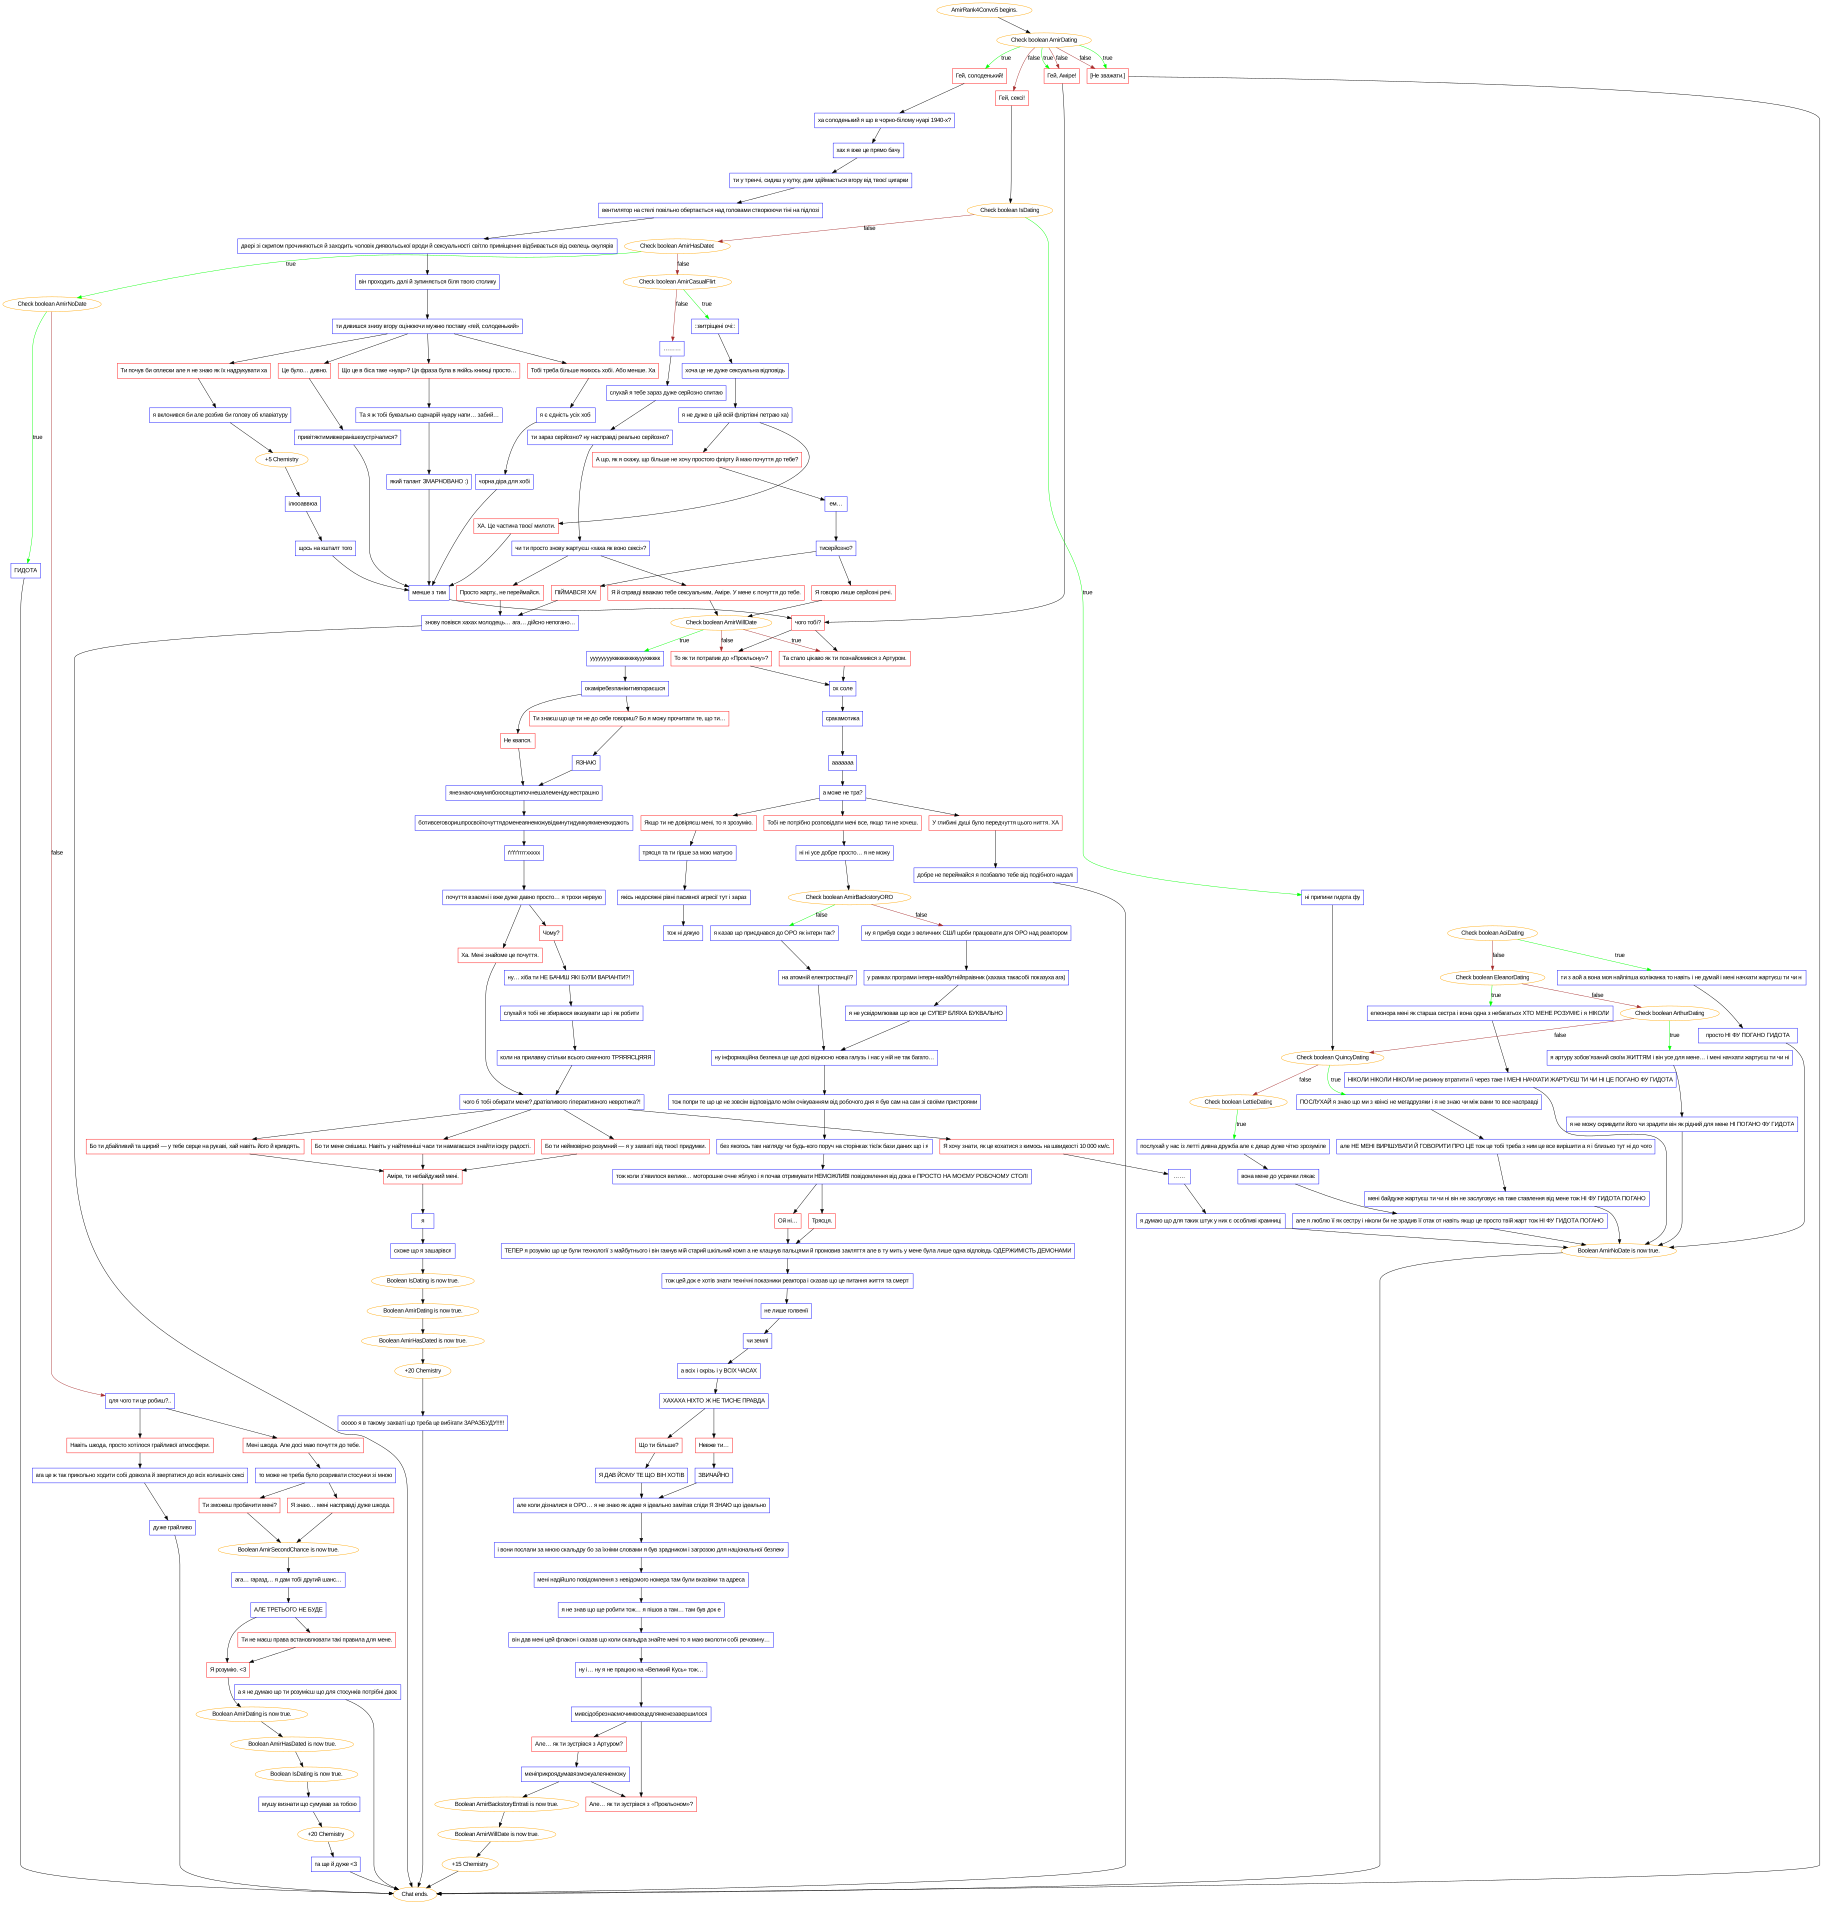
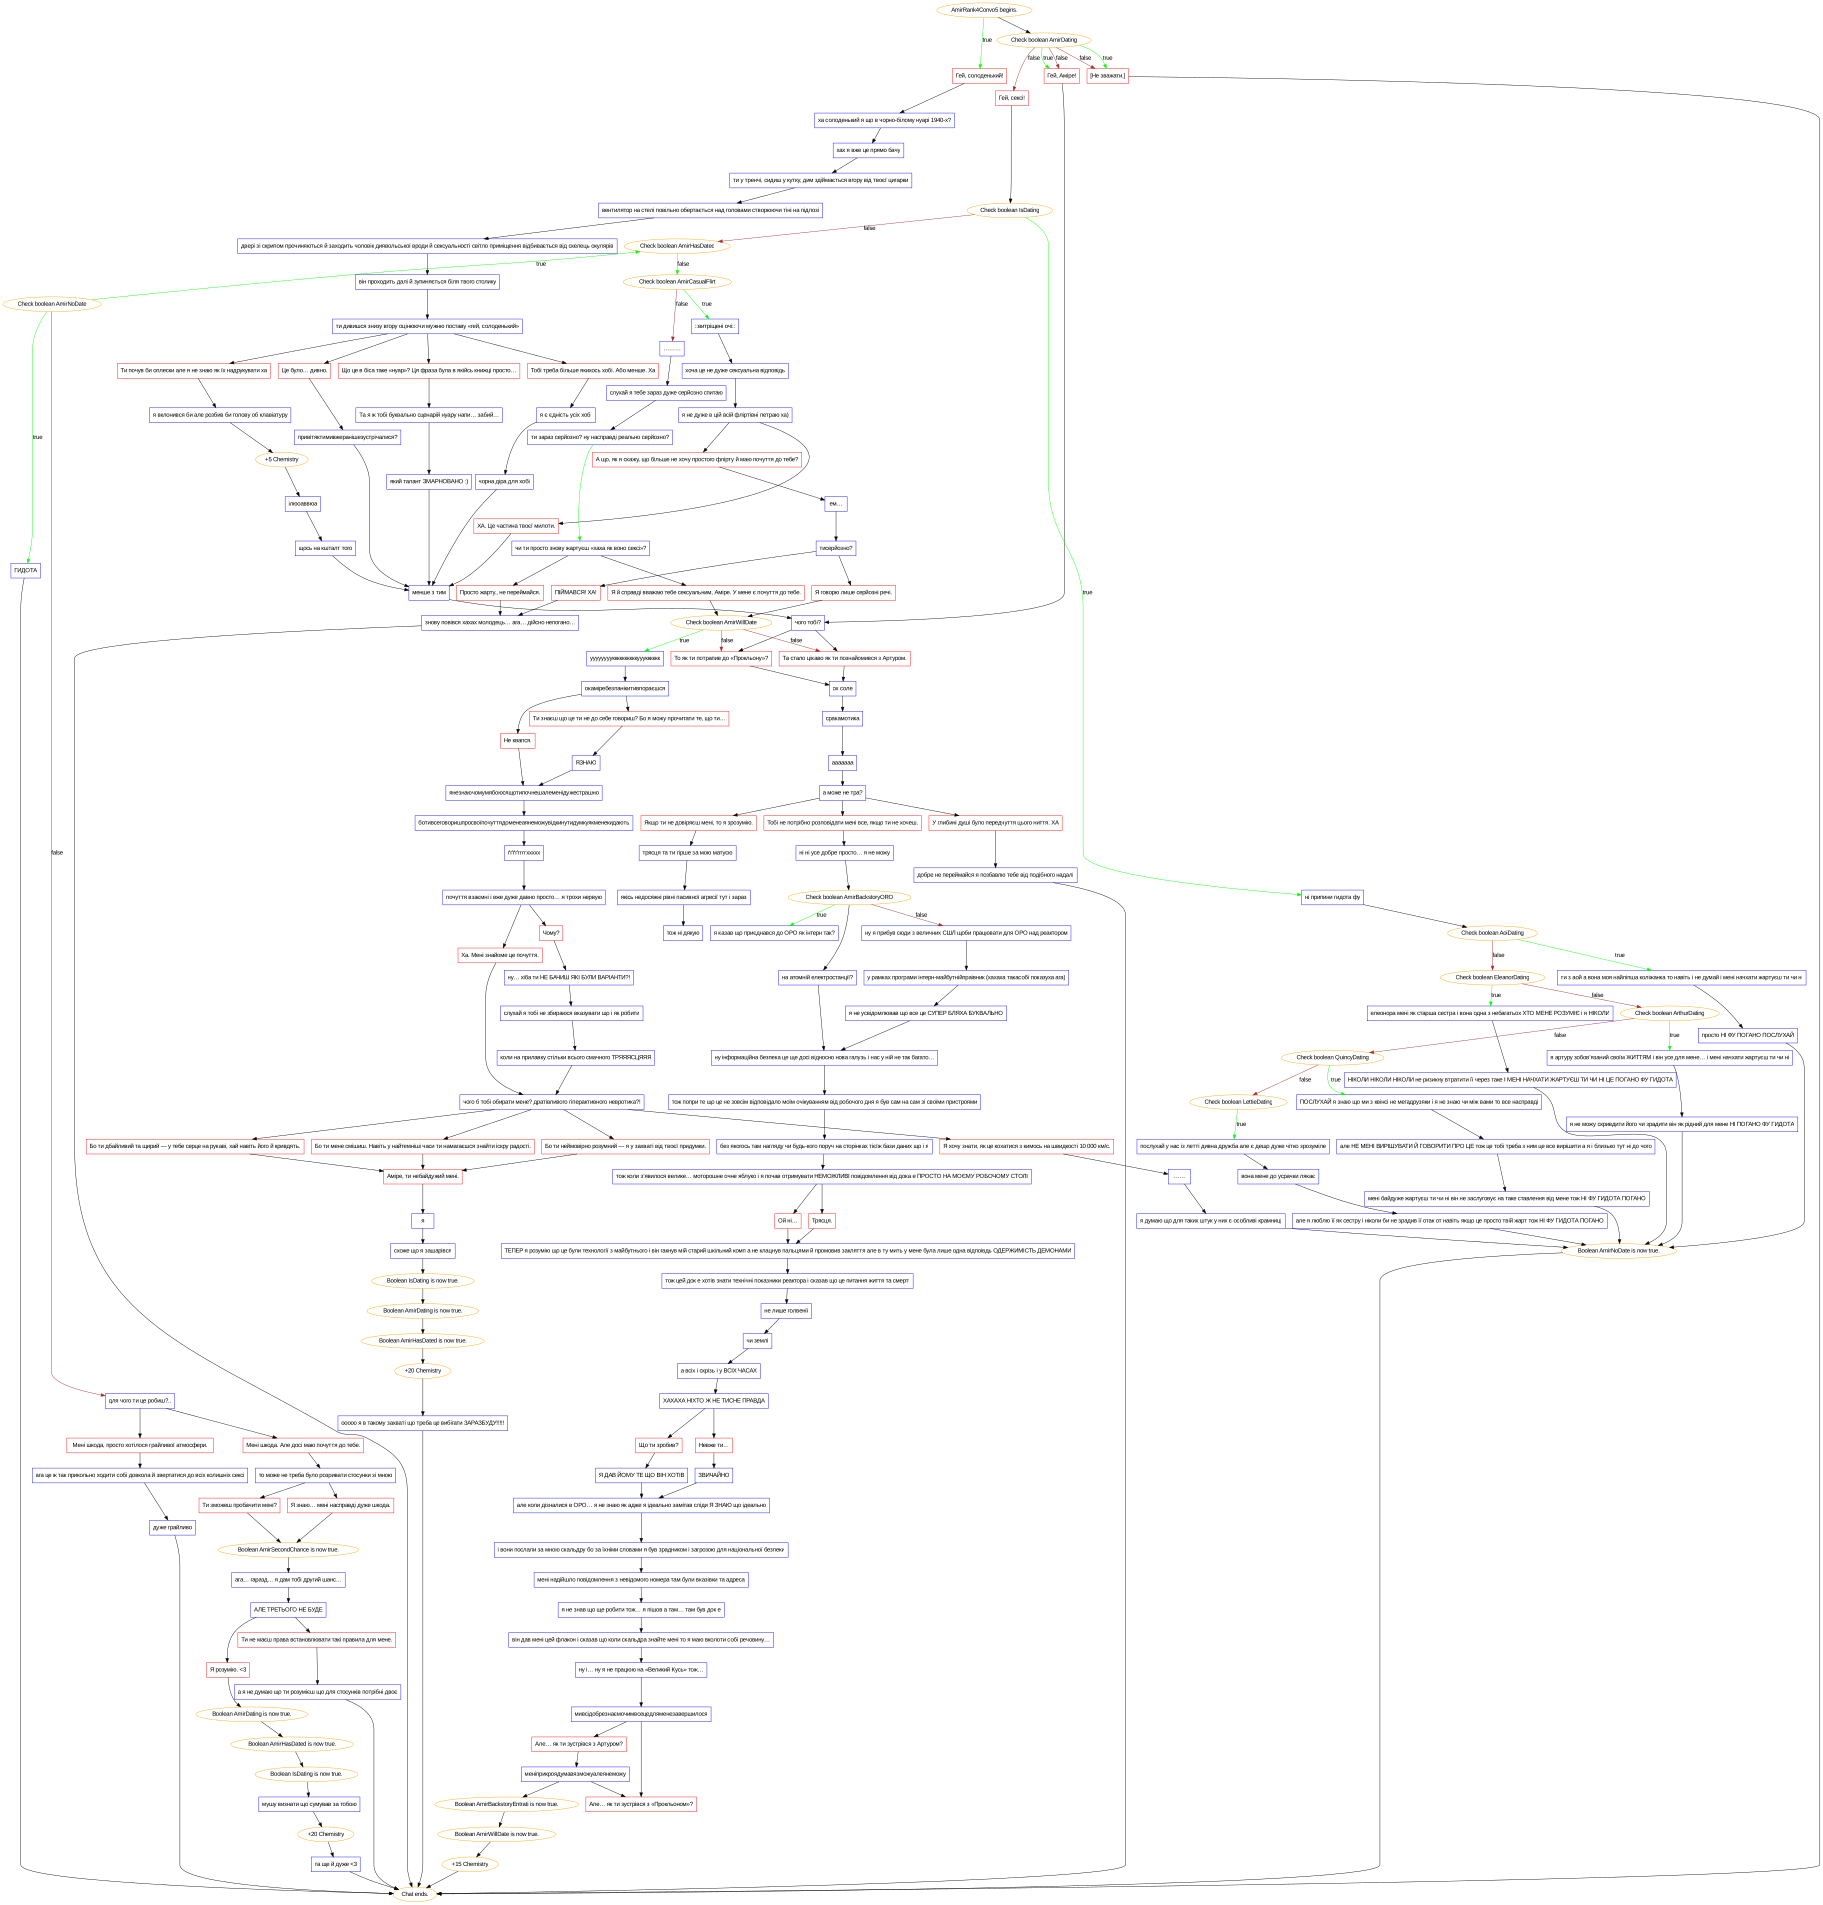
edge "Check boolean AmirDating" -> "Гей, солоденький!": now "AmirRank4Convo5 begins." -> "Гей, солоденький!"
edge "Check boolean AmirHasDated" -> "Check boolean AmirNoDate": reversed
edge "Check boolean AmirHasDated" -> "Check boolean AmirCasualFlirt": color brown -> green
edge "ти зараз серйозно? ну насправді реально серйозно?" -> "чи ти просто знову жартуєш «хаха як воно сексі»?": color black -> green
node "чого тобі?": color red -> blue
edge "Check boolean AmirWillDate" -> "Та стало цікаво як ти познайомився з Артуром.": label "true" -> "false"
edge "Check boolean AmirBackstoryORO" -> "я казав що приєднався до ОРО як інтерн так?": label "false" -> "true"
edge "я казав що приєднався до ОРО як інтерн так?" -> "на атомній електростанції?": now "Check boolean AmirBackstoryORO" -> "на атомній електростанції?"
edge "ні припини гидота фу" -> "Check boolean QuincyDating": now "ні припини гидота фу" -> "Check boolean AoiDating"
node "просто НІ ФУ ПОГАНО ГИДОТА": label "просто НІ ФУ ПОГАНО ГИДОТА" -> "просто НІ ФУ ПОГАНО ПОСЛУХАЙ"
node "Навіть шкода, просто хотілося грайливої атмосфери.": label "Навіть шкода, просто хотілося грайливої атмосфери." -> "Мені шкода, просто хотілося грайливої атмосфери."
node "Що ти більше?": label "Що ти більше?" -> "Що ти зробив?"
edge "Ти не маєш права встановлювати такі правила для мене." -> "Я розумію. <3": now "Ти не маєш права встановлювати такі правила для мене." -> "а я не думаю що ти розумієш що для стосунків потрібні двоє"
